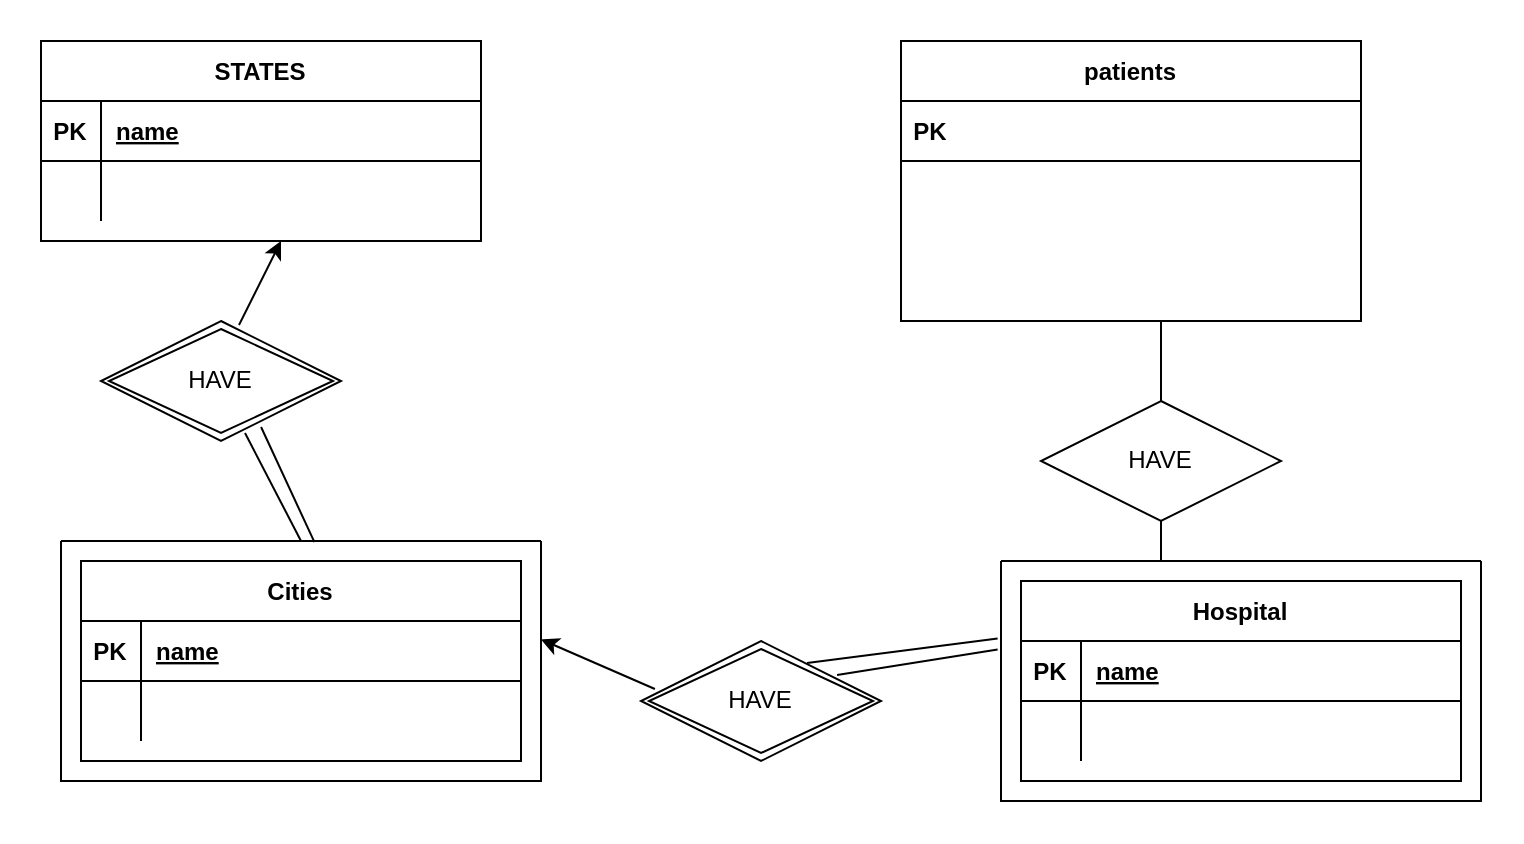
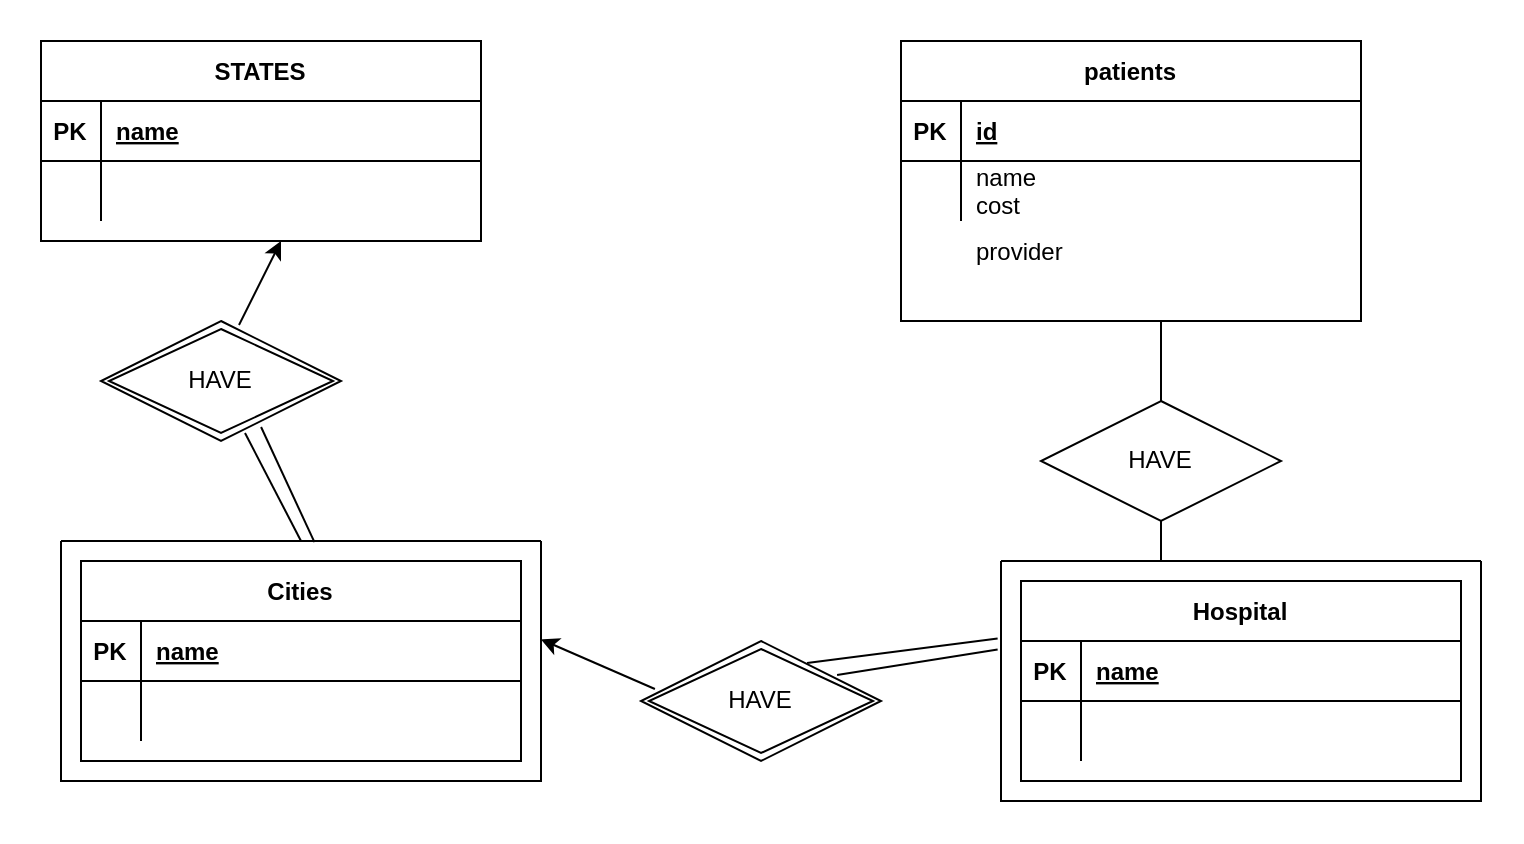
node "id": added
node "name cost provider": added
node "provider": added
